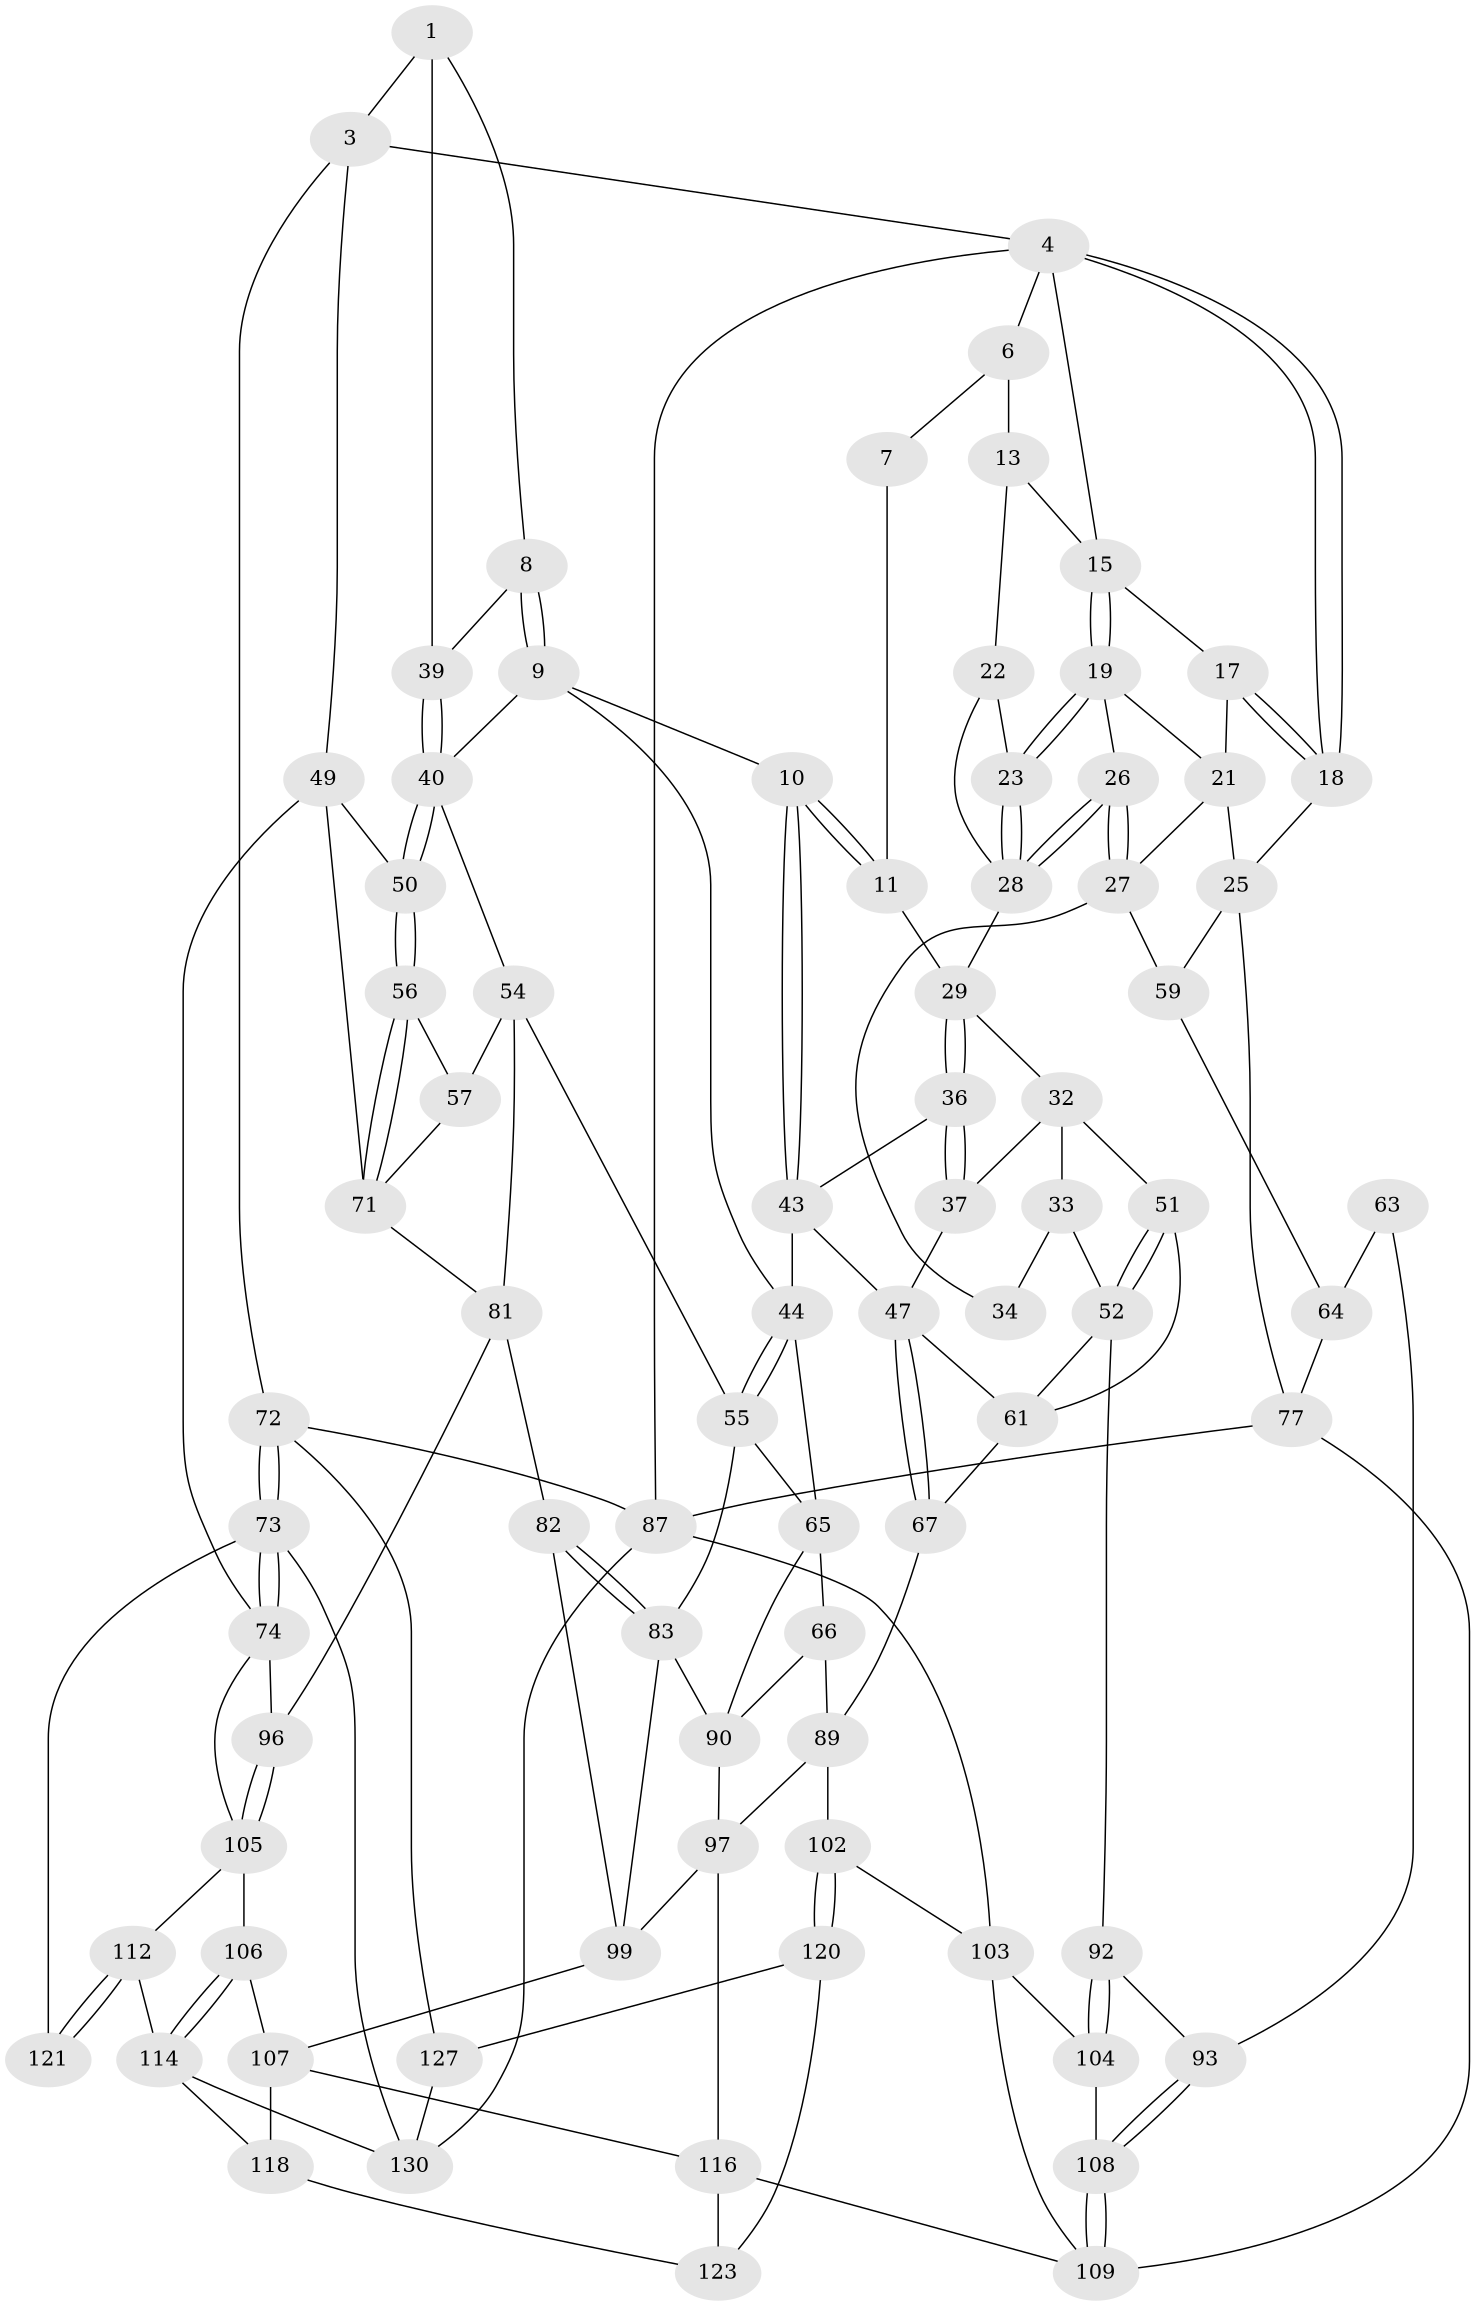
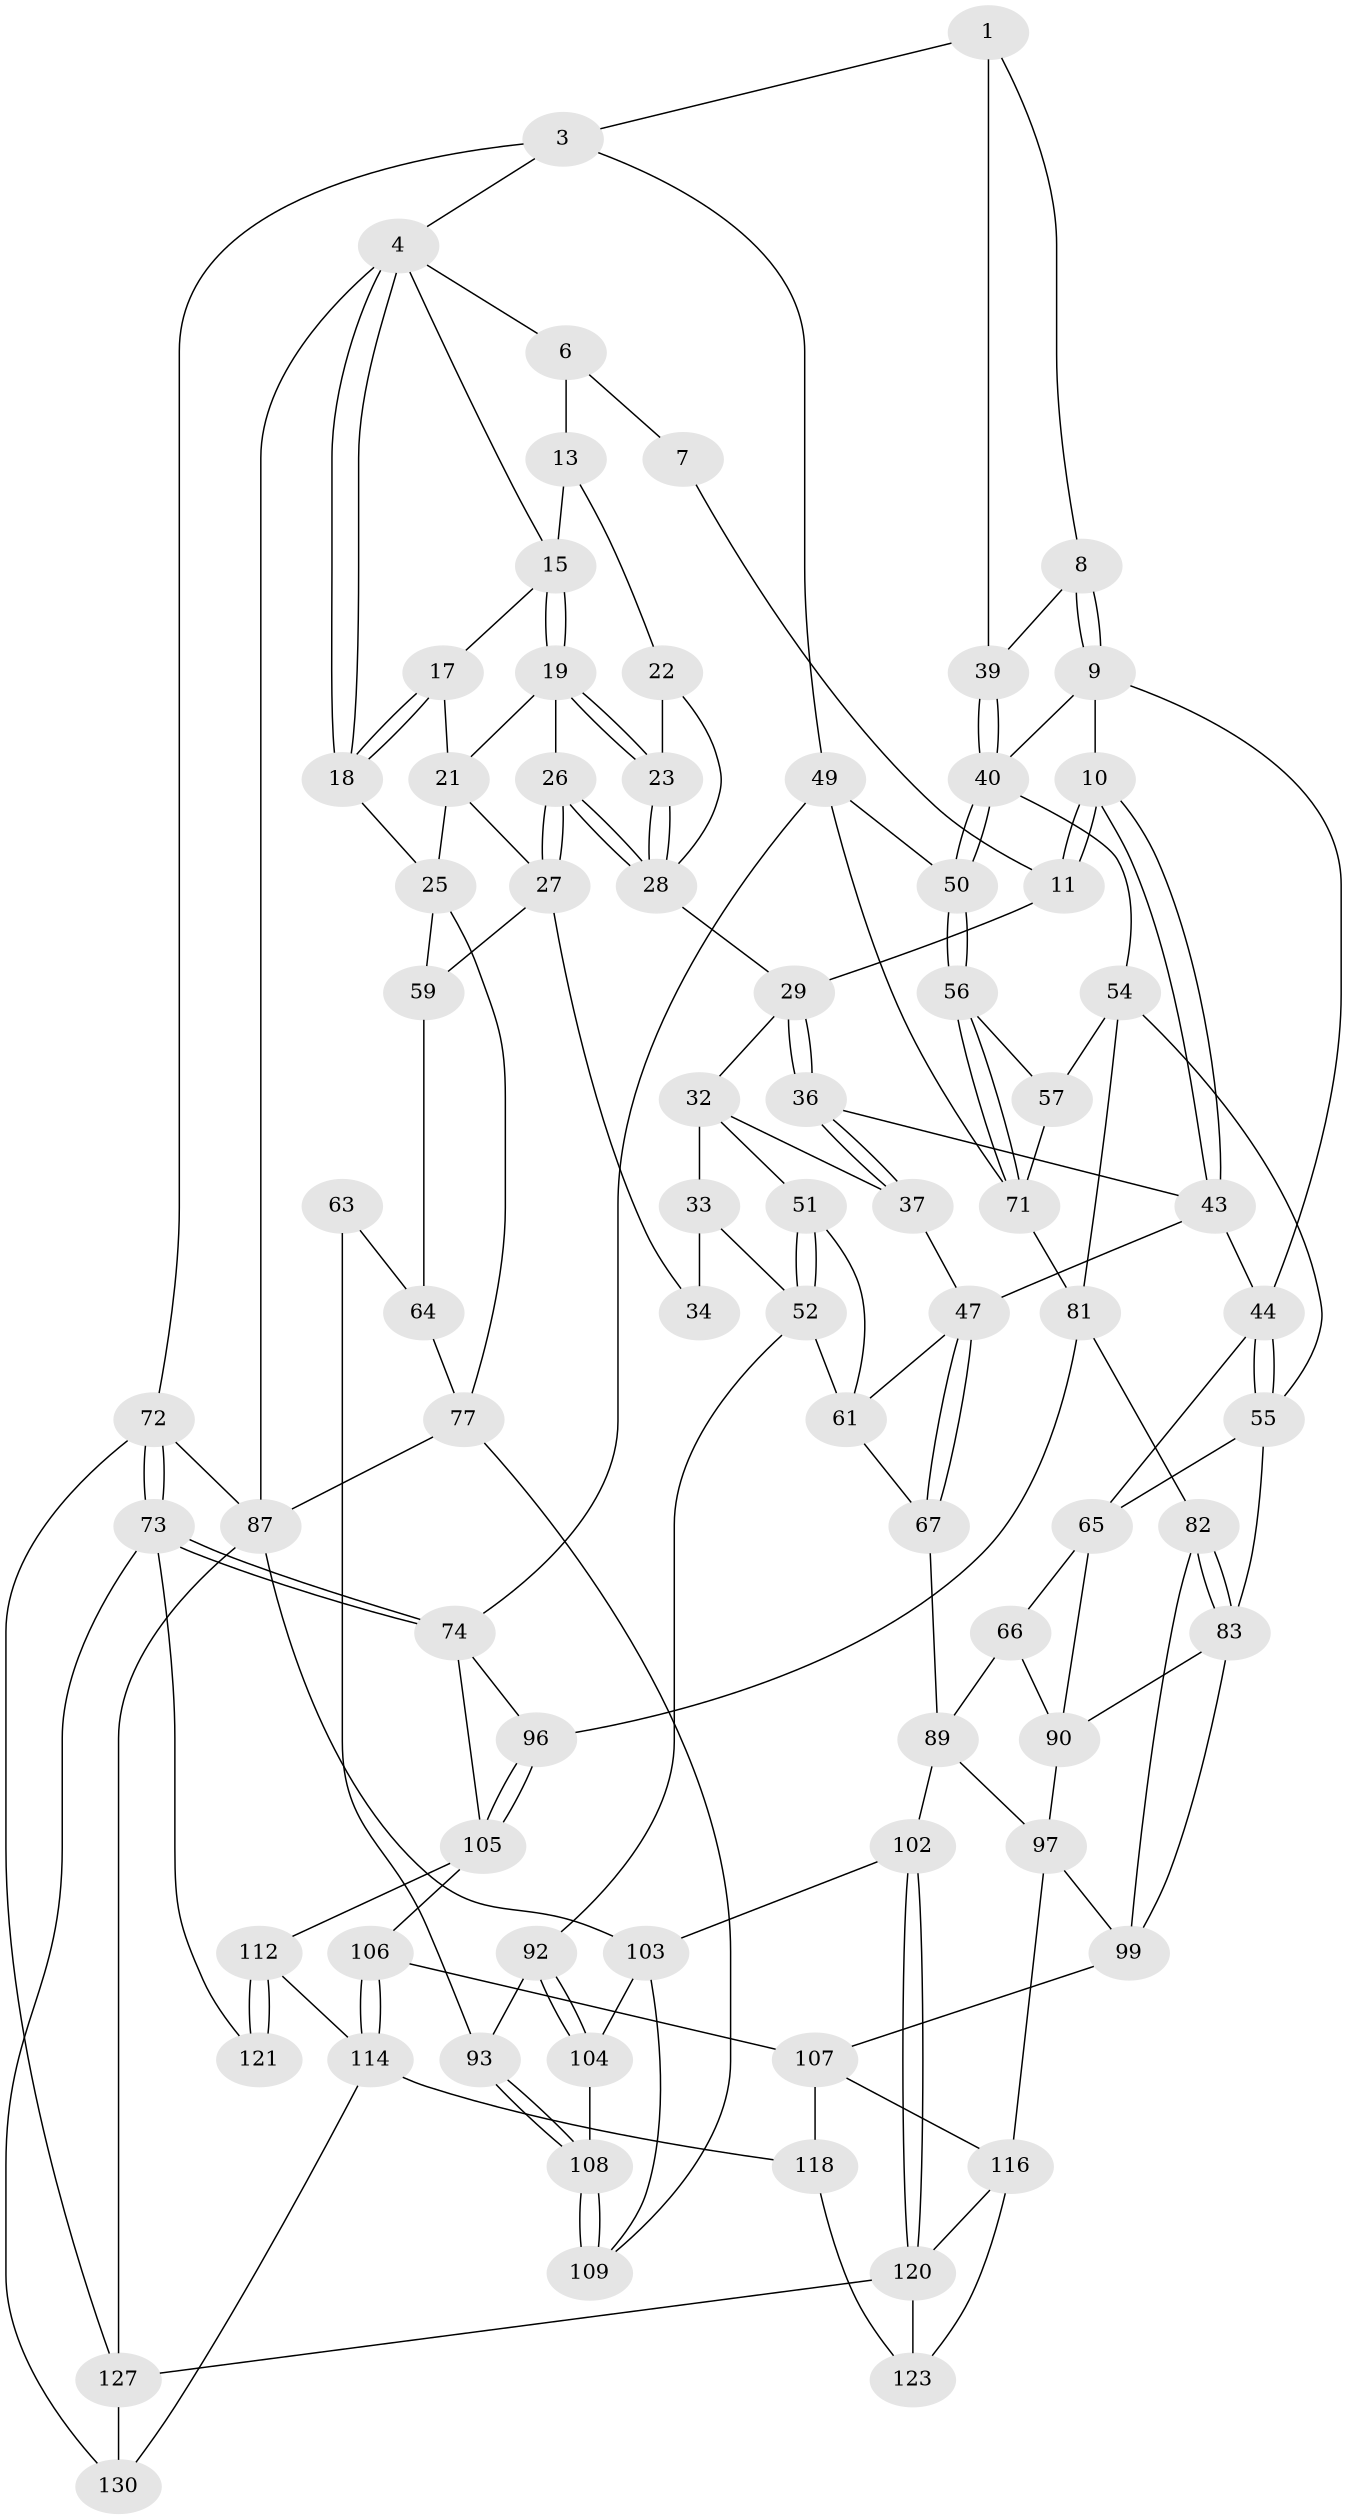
edge "87" -- "130": now "87" -- "127"
edge "116" -- "109": now "116" -- "120"
